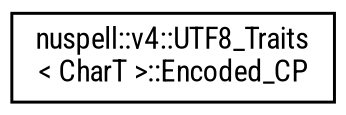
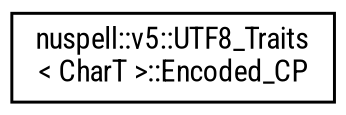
node "nuspell::v4::UTF8_Traits < CharT >::Encoded_CP": label "nuspell::v4::UTF8_Traits < CharT >::Encoded_CP" -> "nuspell::v5::UTF8_Traits < CharT >::Encoded_CP"
